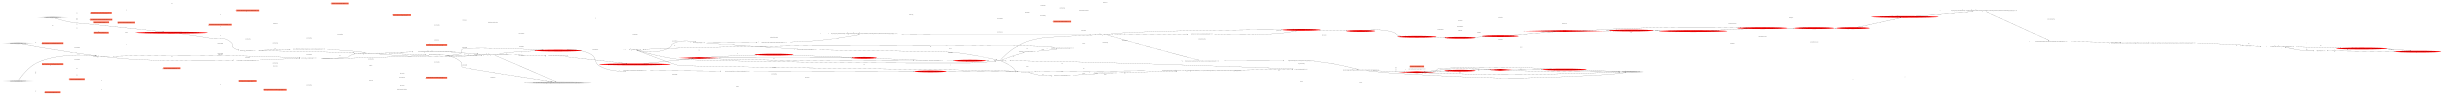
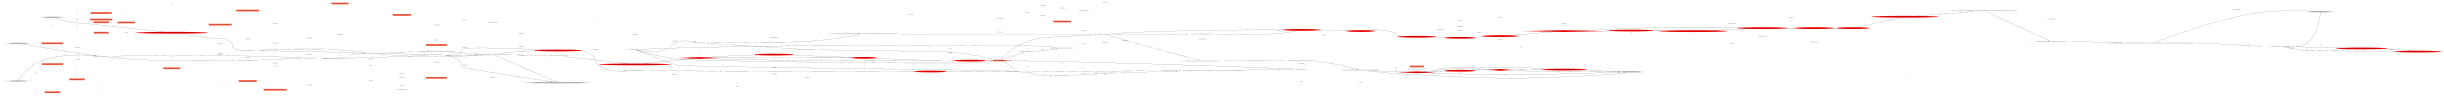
node "return bestPossibleStateMap@@@57@@@['0', '1', '0']": added
node "it.hasNext()@@@21@@@['1', '1', '0']": fillcolor white -> tomato
